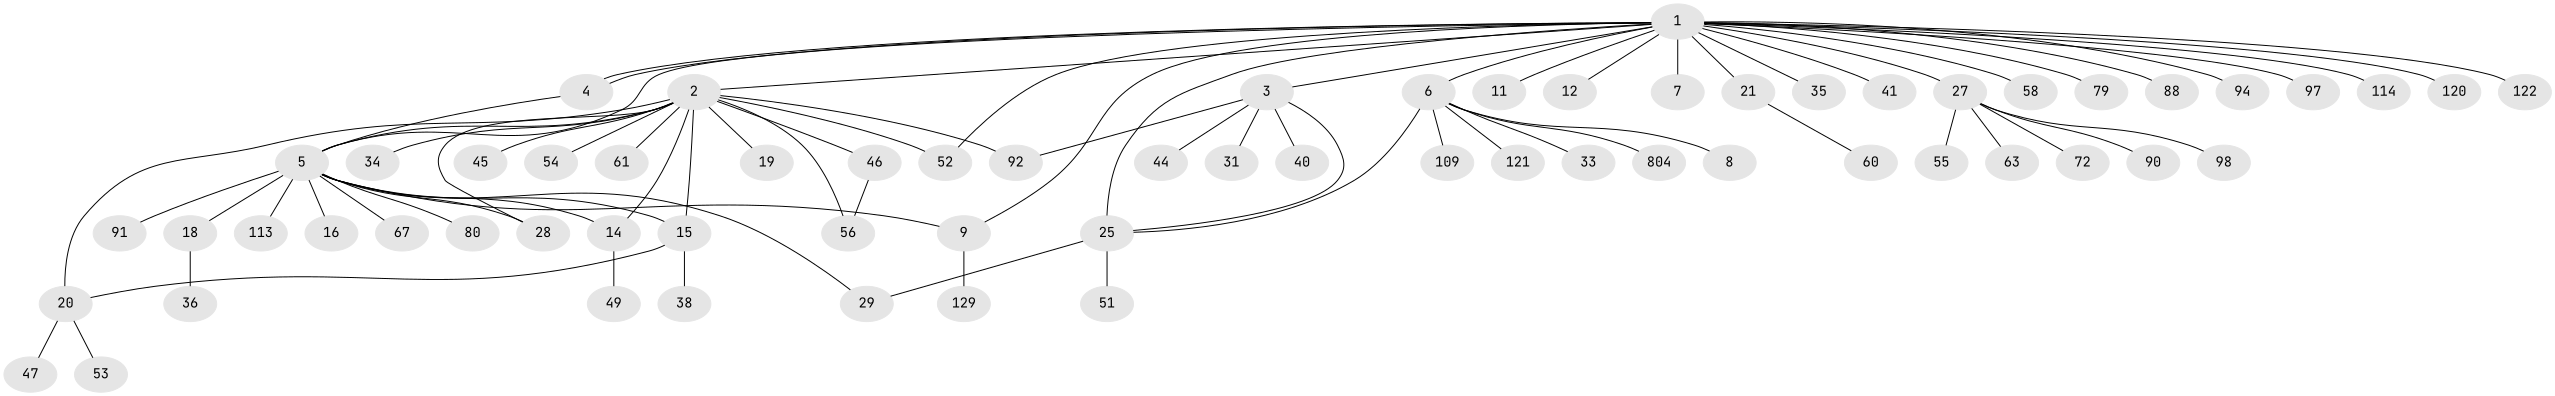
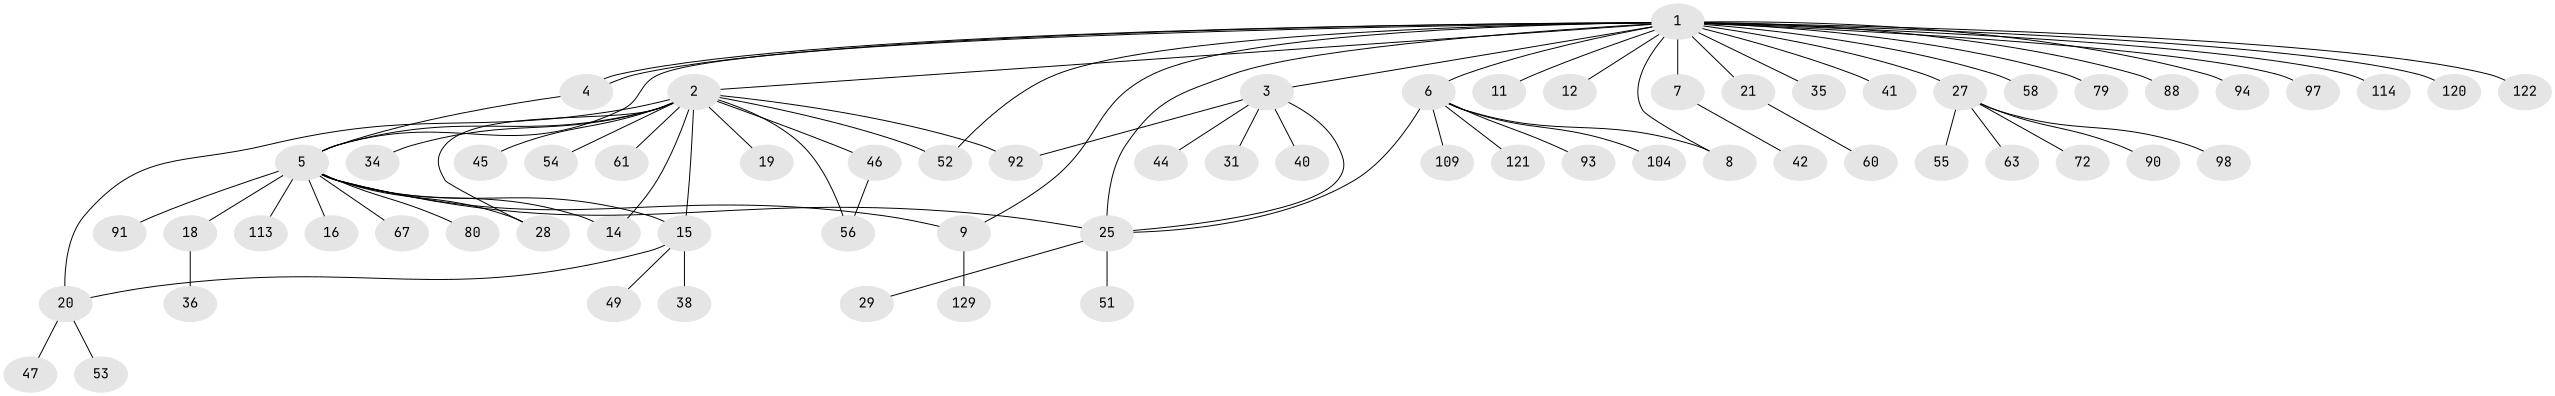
edge "1" -- "8": added
node "33": label "33" -> "93"
node "804": label "804" -> "104"
node "42": added
edge "5" -- "29": now "5" -- "25"
edge "14" -- "49": now "15" -- "49"
